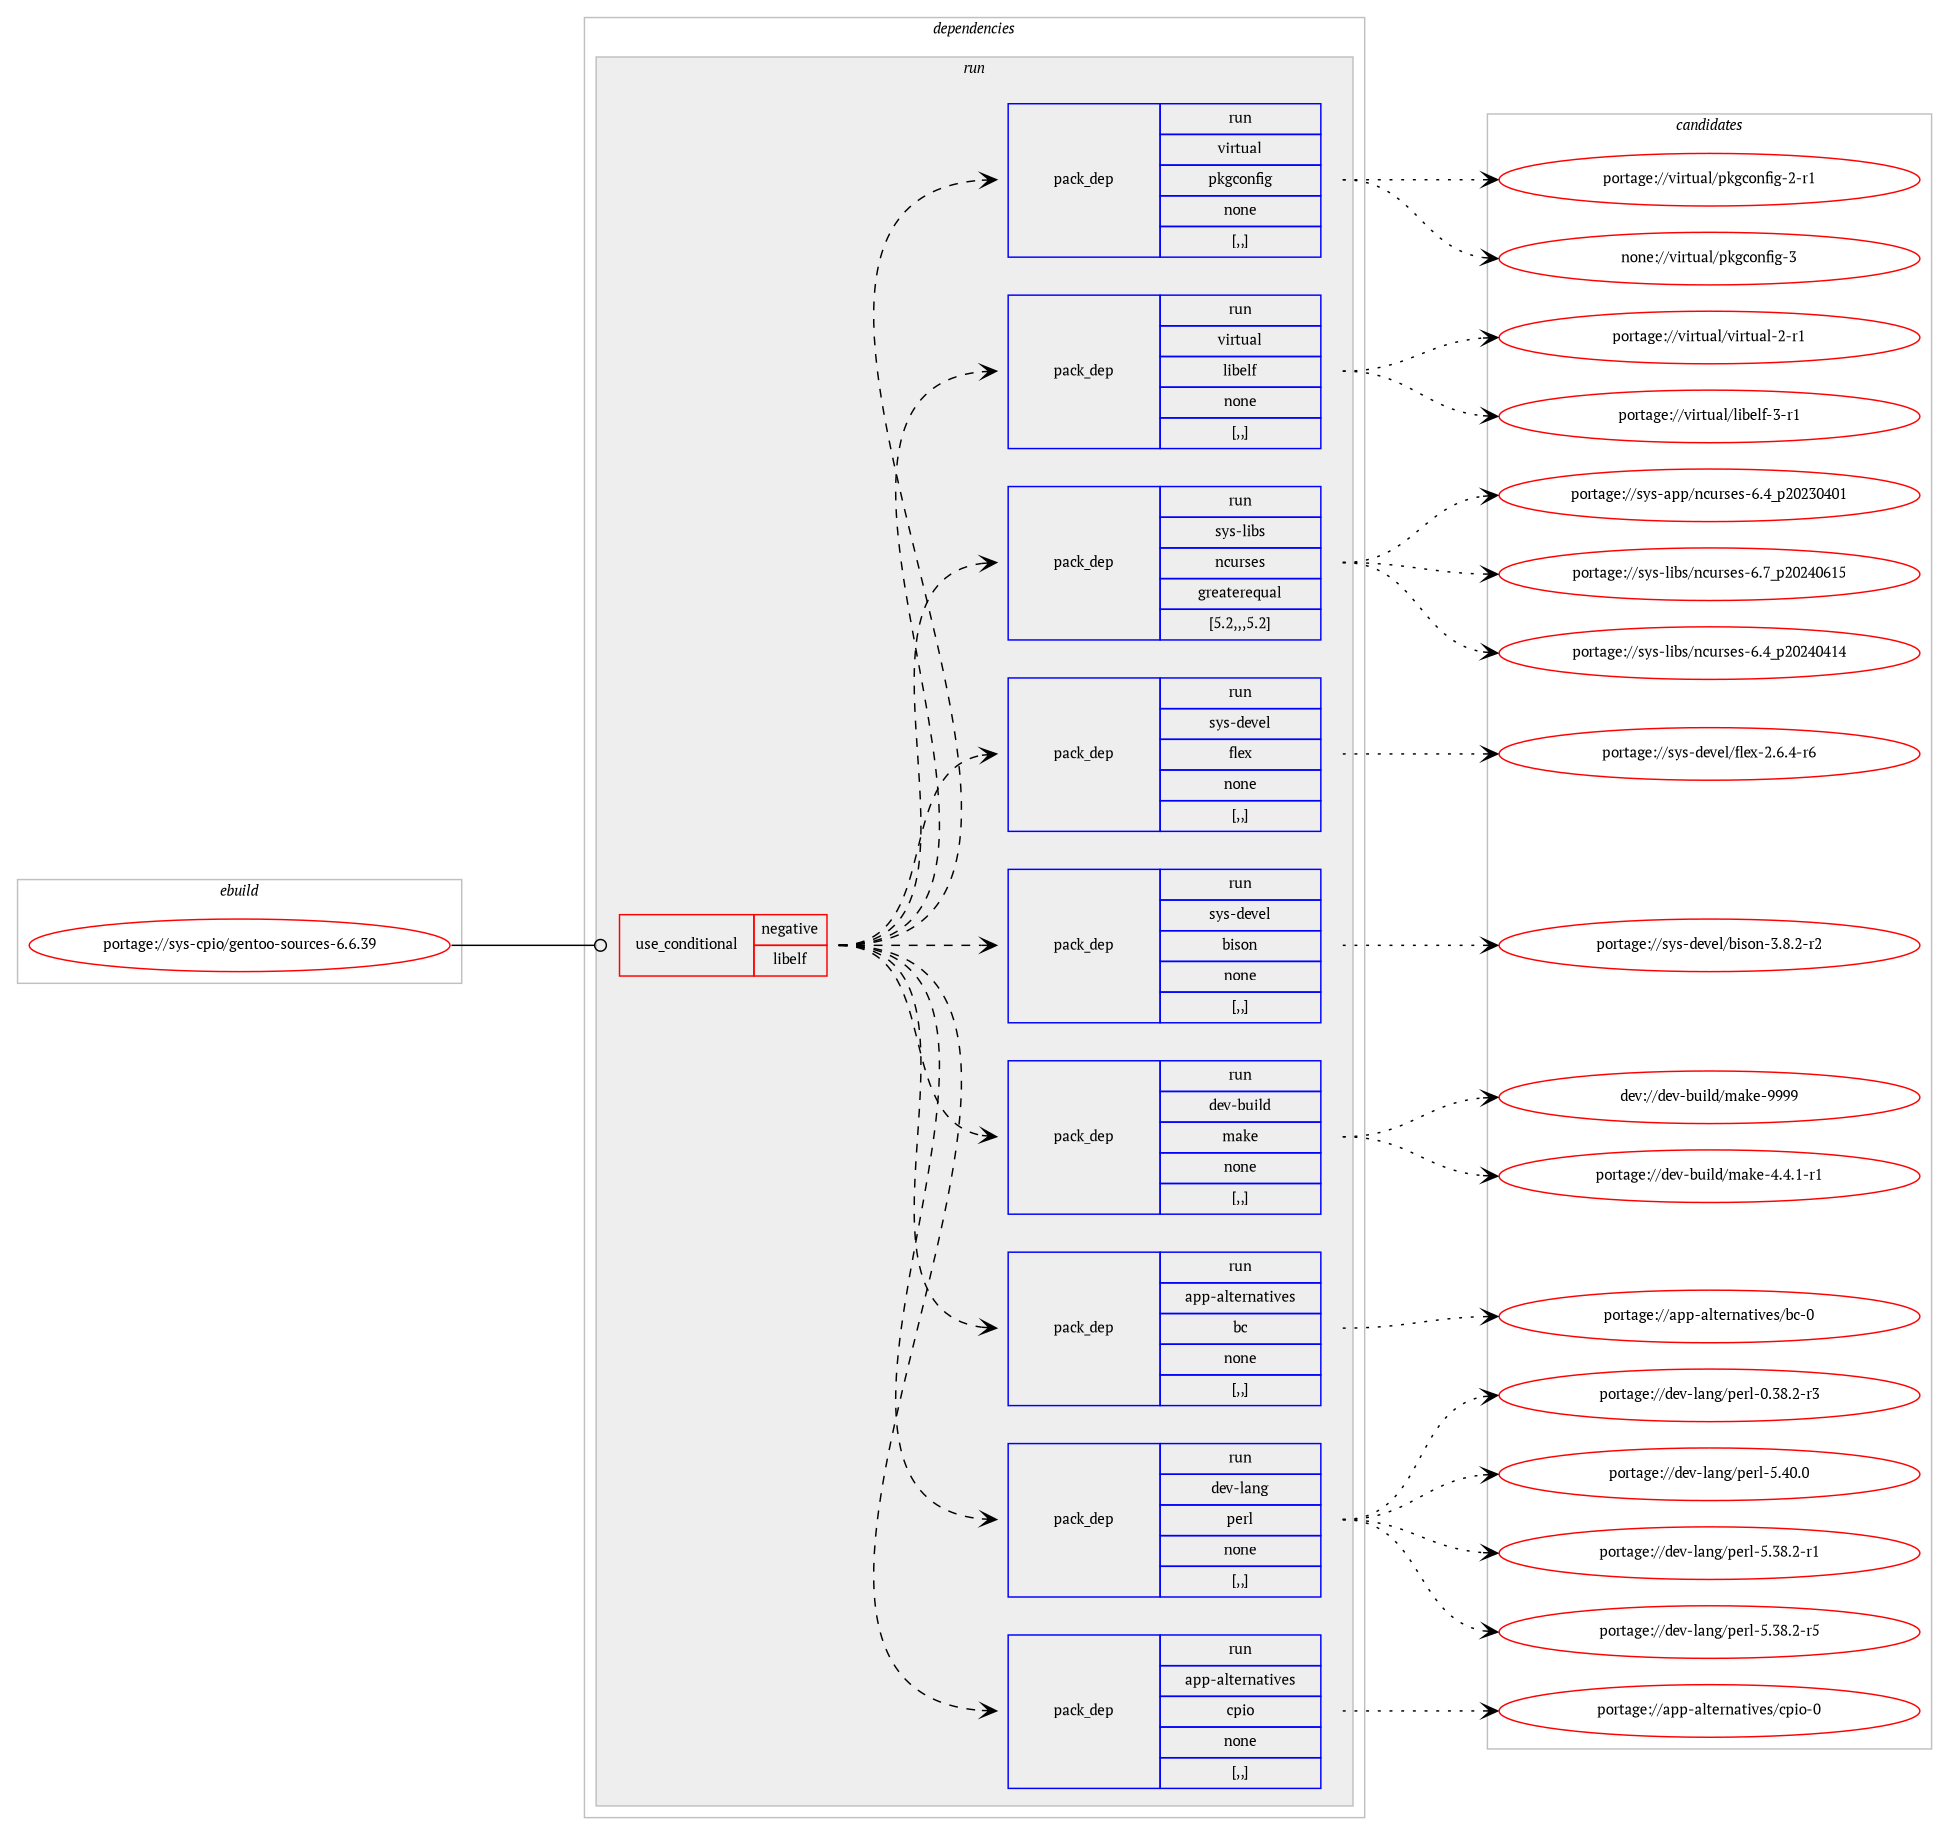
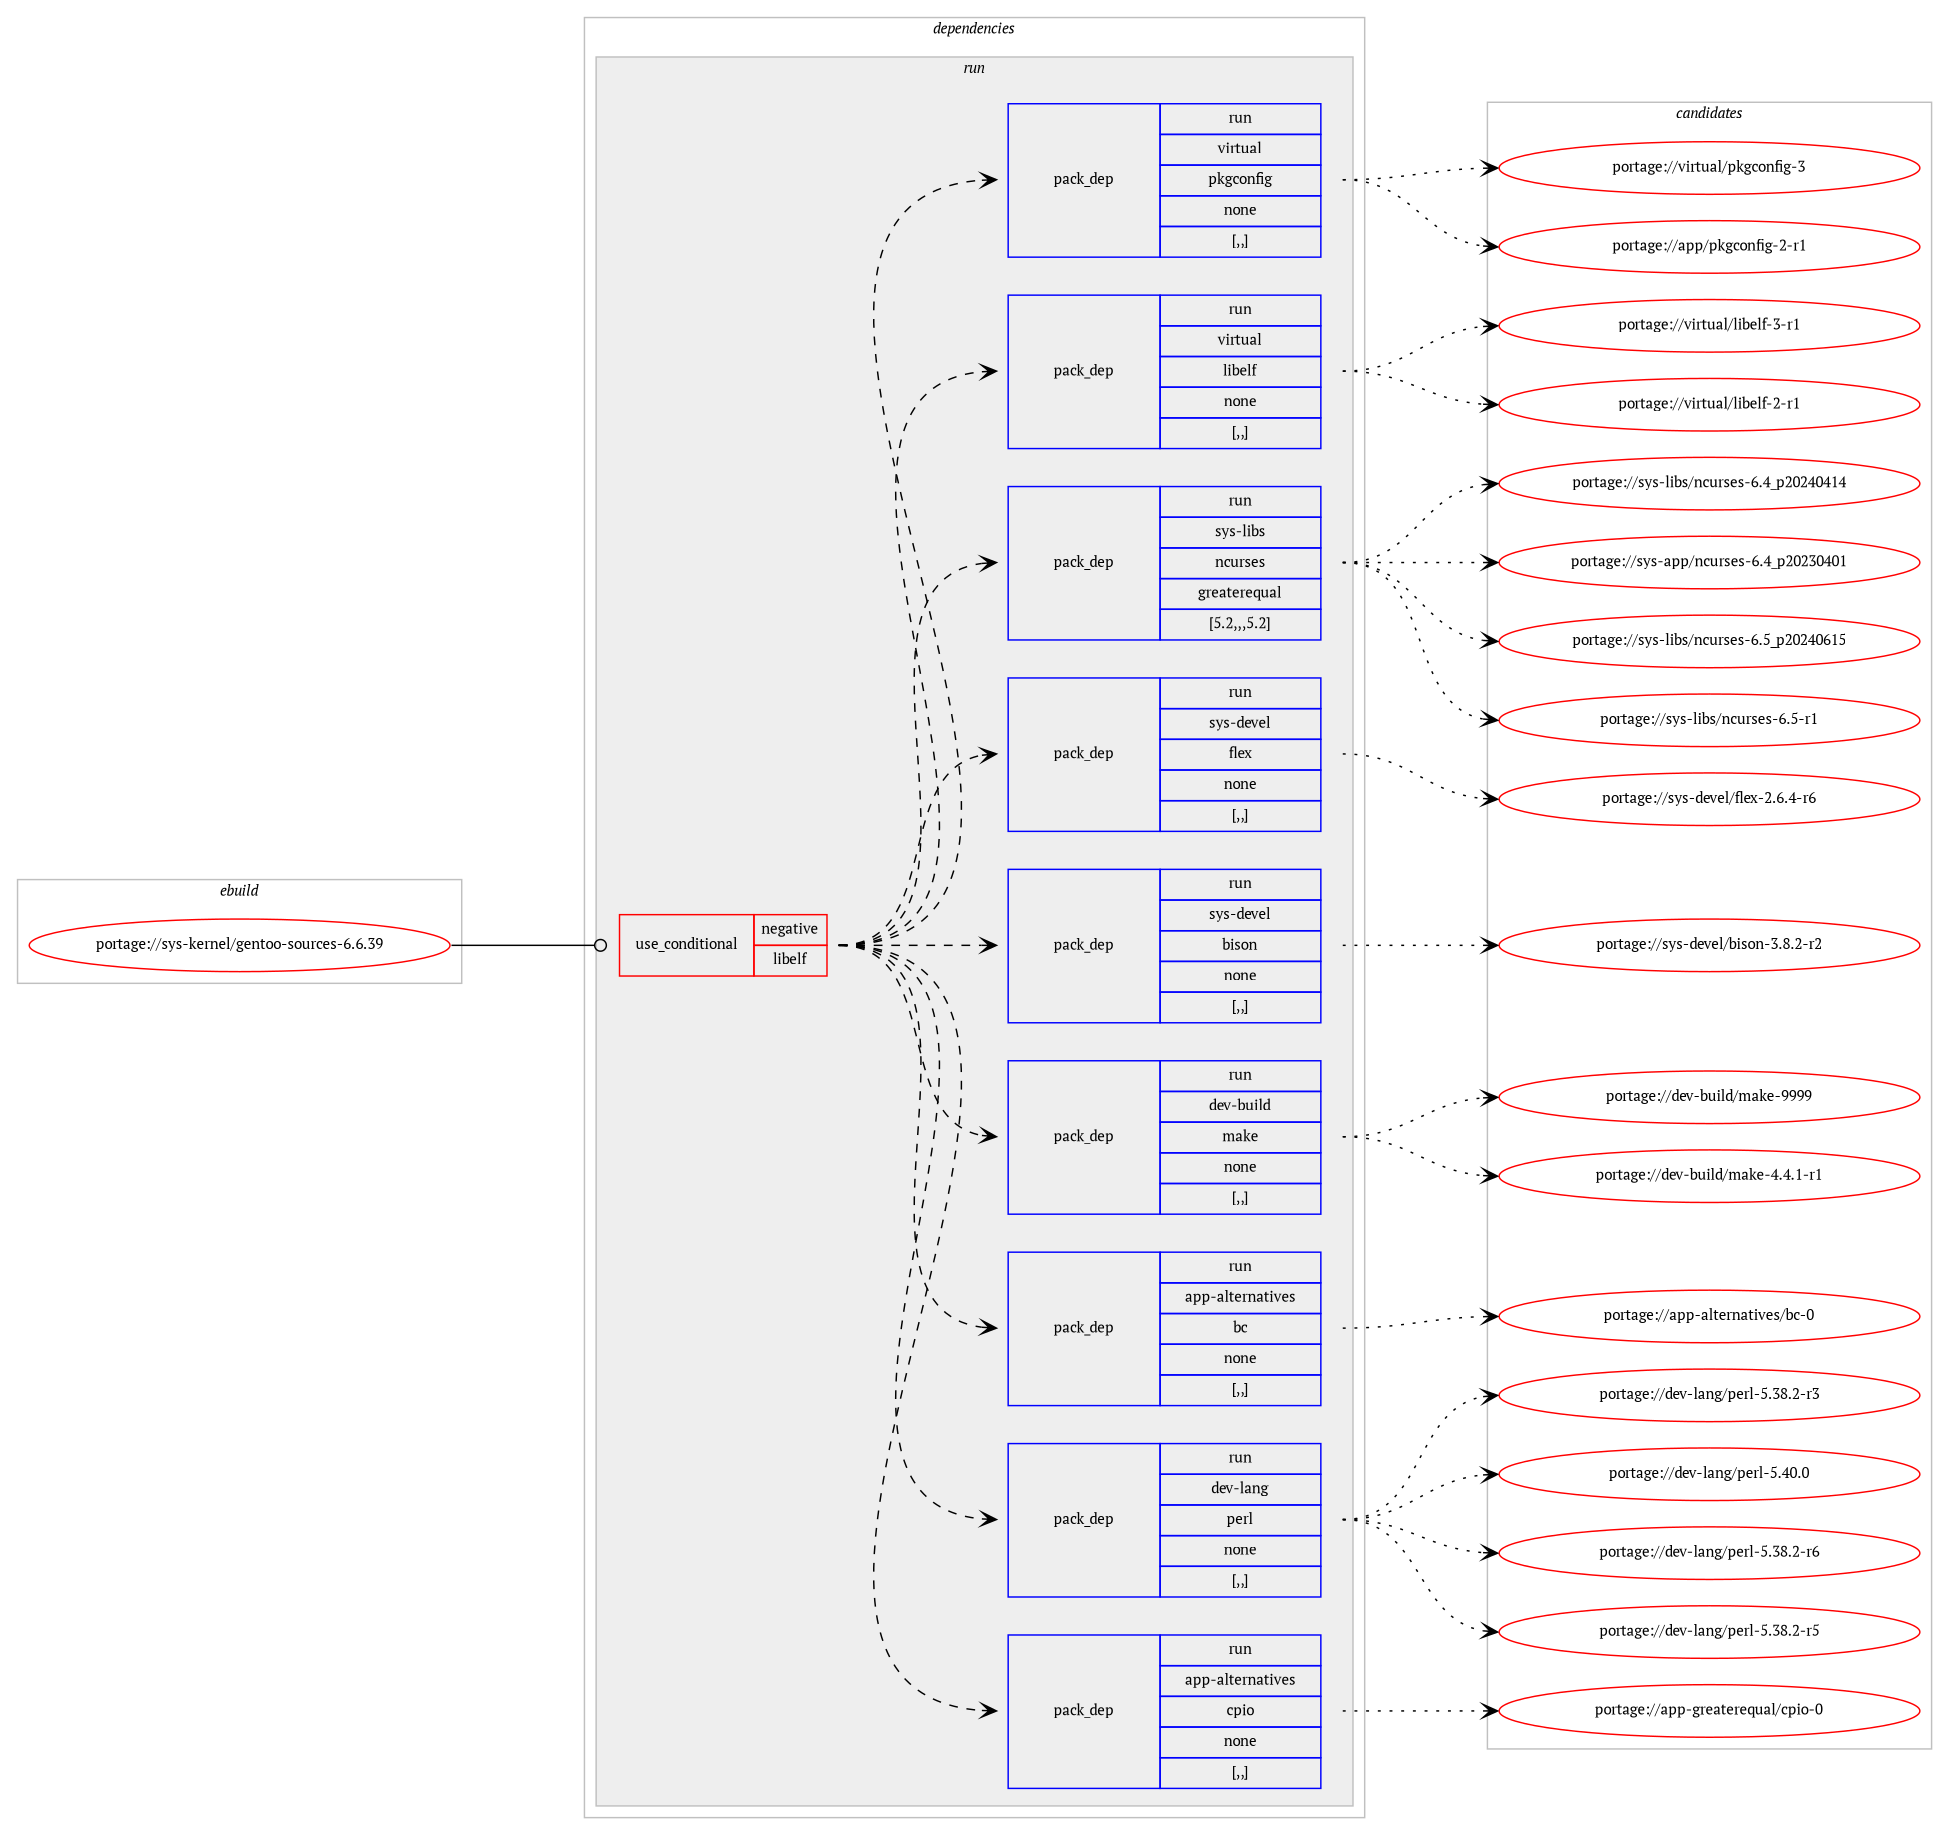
node "portage://virtual/pkgconfig-2-r1": label "portage://virtual/pkgconfig-2-r1" -> "portage://app/pkgconfig-2-r1"
node "none://virtual/pkgconfig-3": label "none://virtual/pkgconfig-3" -> "portage://virtual/pkgconfig-3"
node "portage://virtual/virtual-2-r1": label "portage://virtual/virtual-2-r1" -> "portage://virtual/libelf-2-r1"
node "portage://sys-libs/ncurses-6.7_p20240615": label "portage://sys-libs/ncurses-6.7_p20240615" -> "portage://sys-libs/ncurses-6.5_p20240615"
node "portage://sys-libs/ncurses-6.5-r1": added
node "portage://sys-cpio/gentoo-sources-6.6.39": label "portage://sys-cpio/gentoo-sources-6.6.39" -> "portage://sys-kernel/gentoo-sources-6.6.39"
node "dev://dev-build/make-9999": label "dev://dev-build/make-9999" -> "portage://dev-build/make-9999"
node "portage://dev-lang/perl-0.38.2-r3": label "portage://dev-lang/perl-0.38.2-r3" -> "portage://dev-lang/perl-5.38.2-r3"
node "portage://dev-lang/perl-5.38.2-r1": label "portage://dev-lang/perl-5.38.2-r1" -> "portage://dev-lang/perl-5.38.2-r6"
node "portage://app-alternatives/cpio-0": label "portage://app-alternatives/cpio-0" -> "portage://app-greaterequal/cpio-0"
